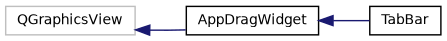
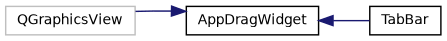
edge "AppDragWidget" -> "QGraphicsView": reversed
